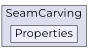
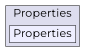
cluster "SeamCarving": label "SeamCarving" -> "Properties"
